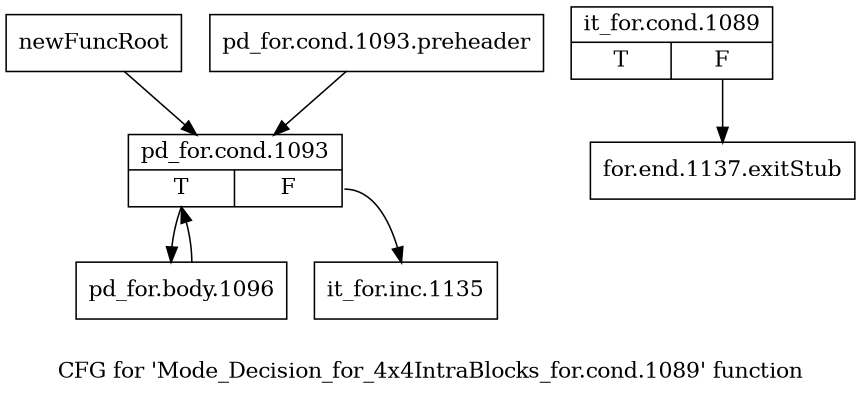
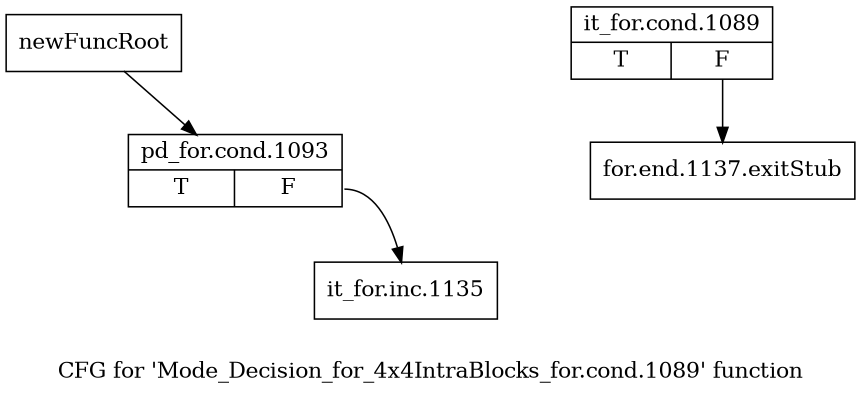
node "pd_for.cond.1093.preheader": removed
node "pd_for.body.1096": removed
